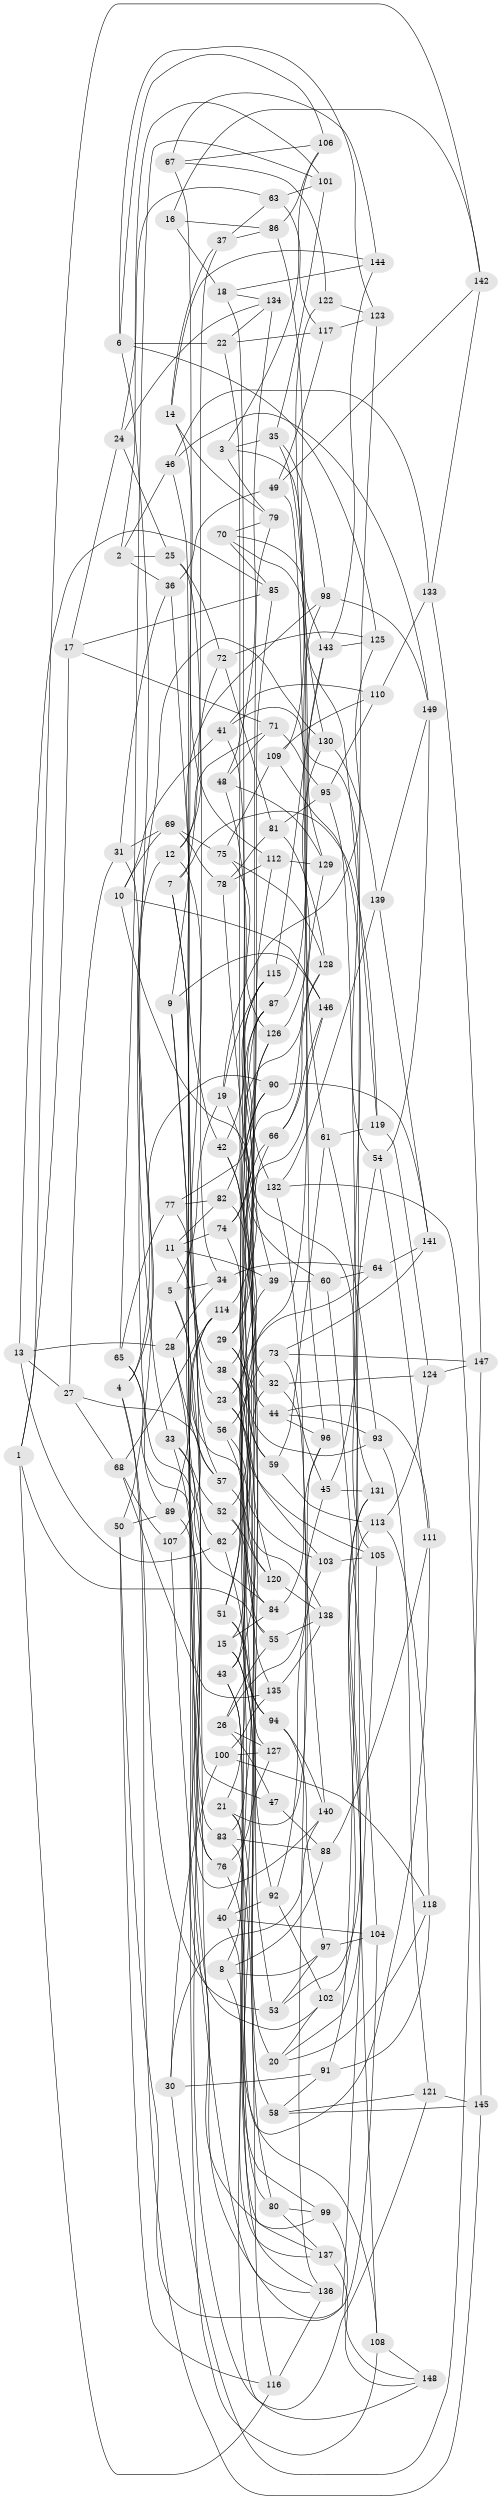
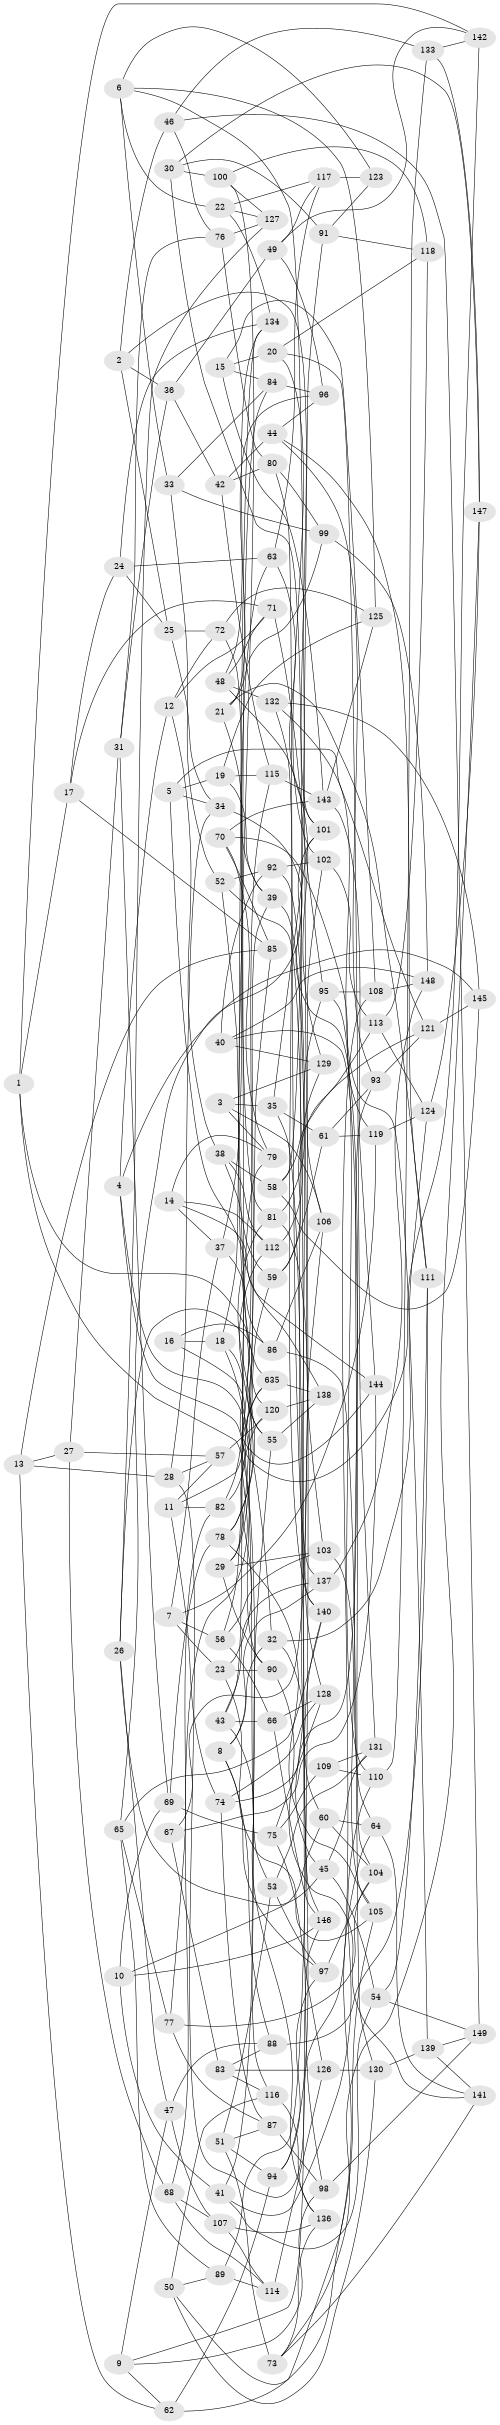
node "122": removed
node "135": label "135" -> "635"
edge "47" -- "107": added
